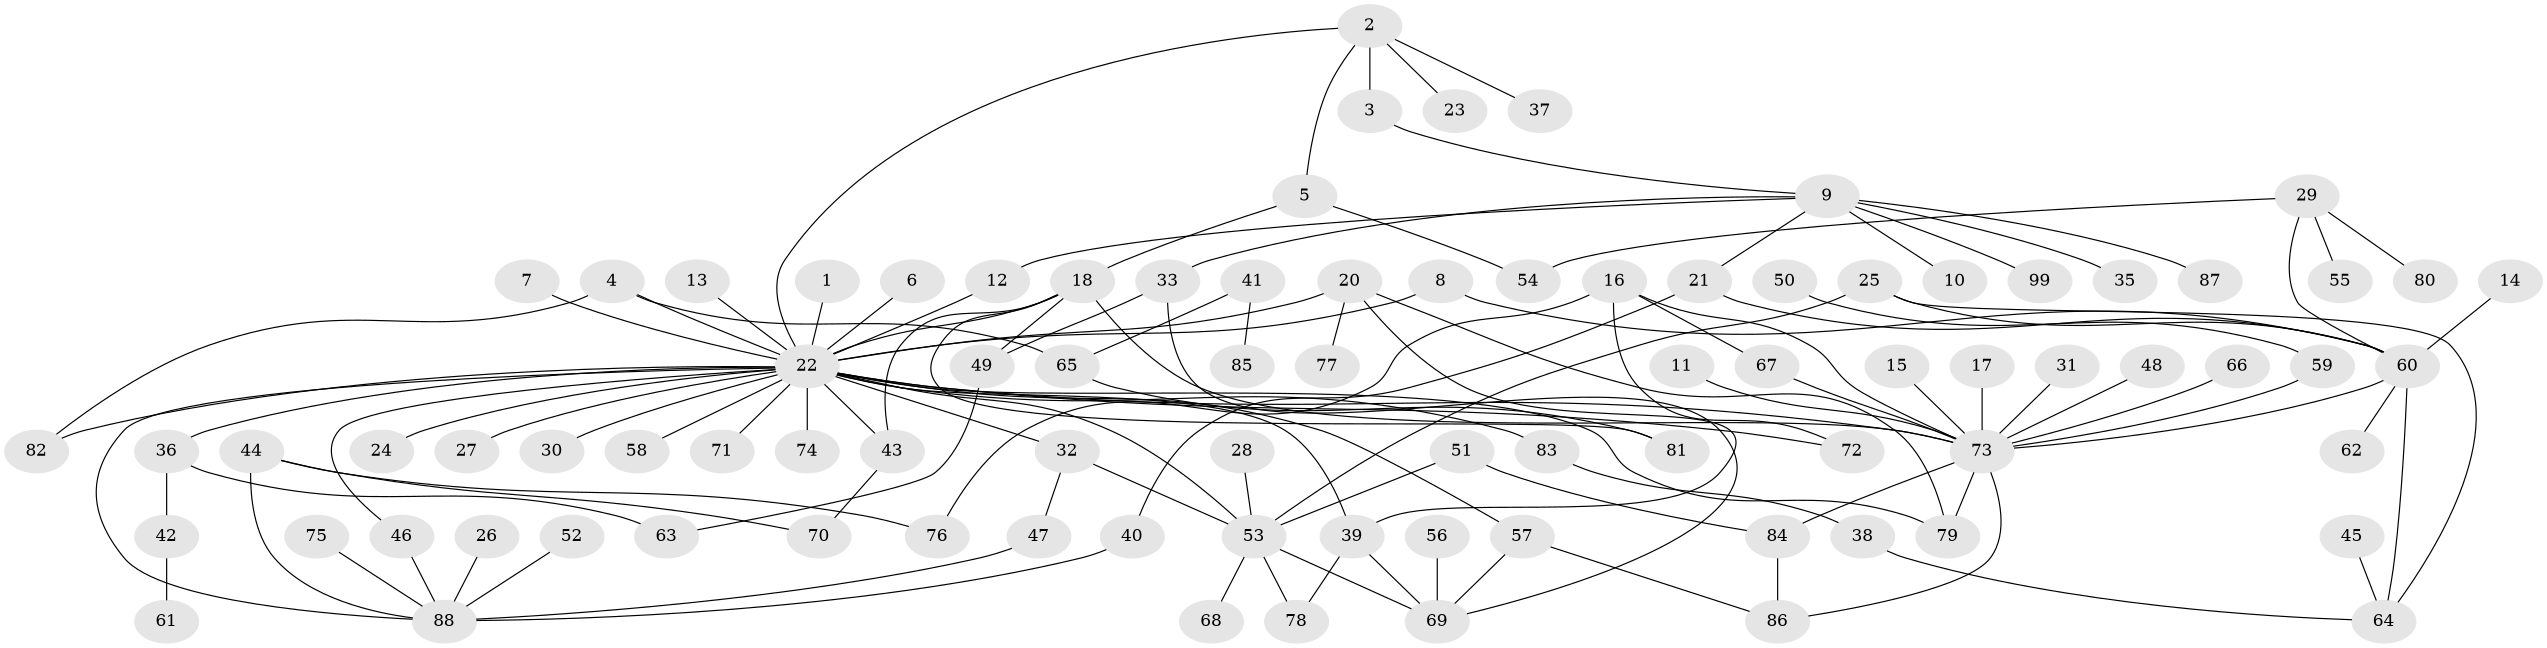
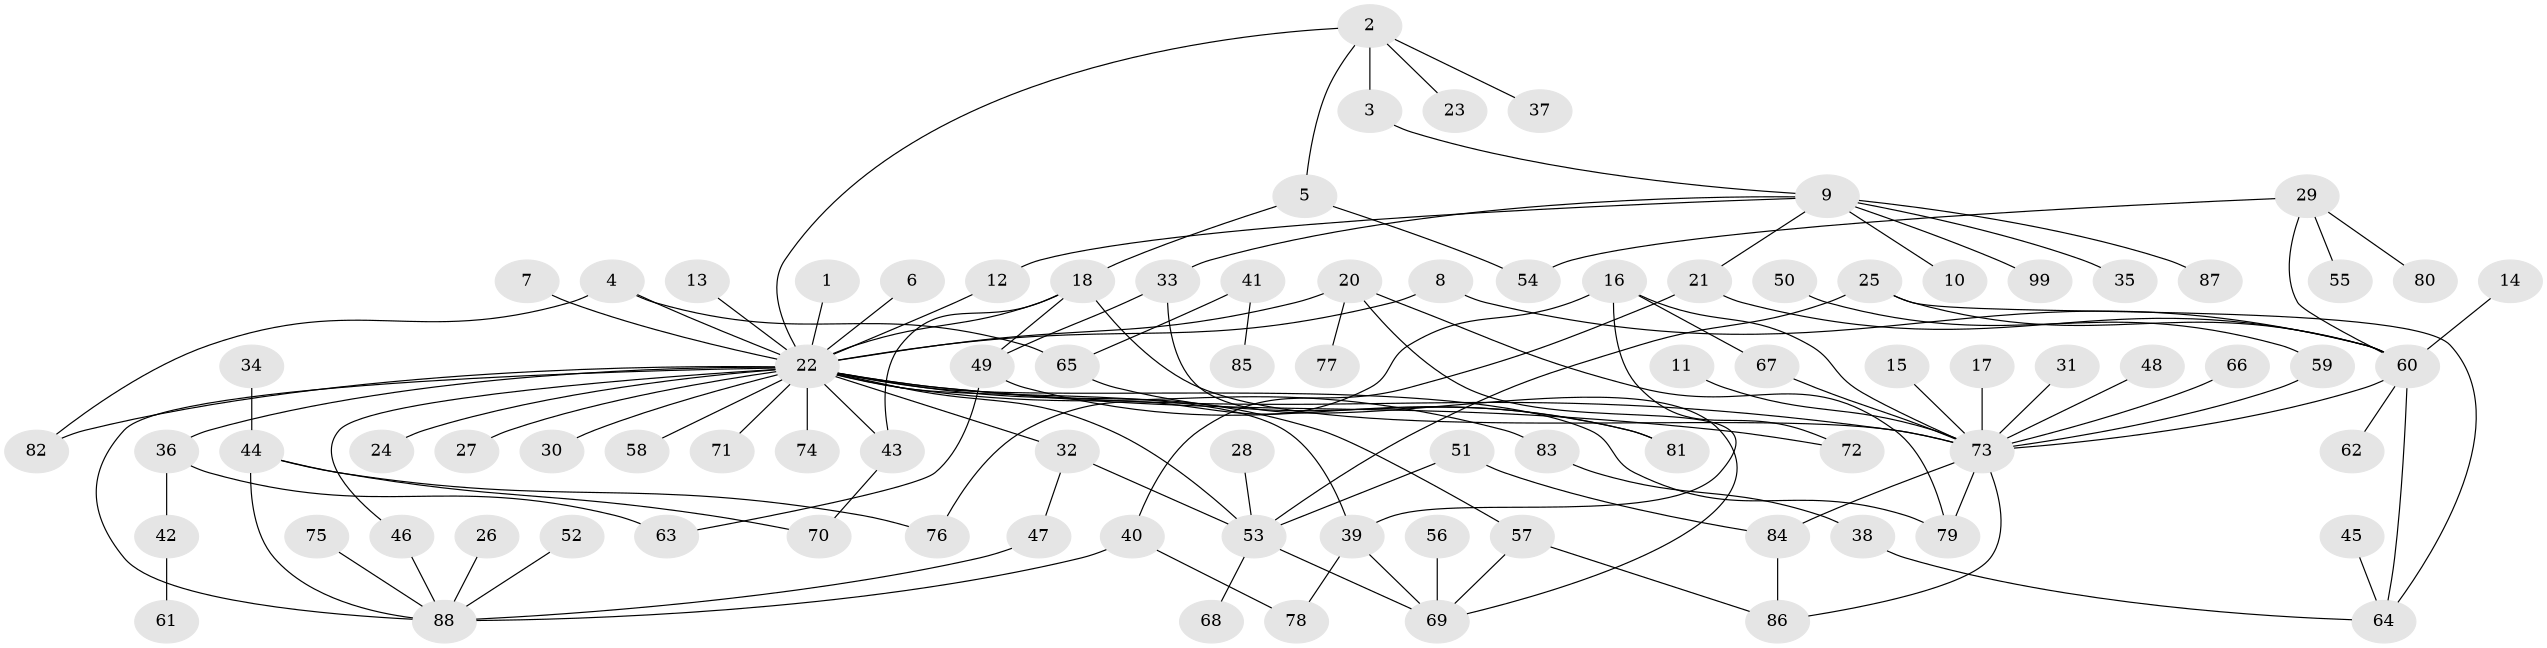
node "34": added
edge "18" -- "81": now "49" -- "81"
edge "53" -- "78": now "40" -- "78"
